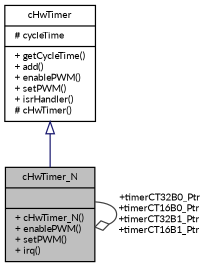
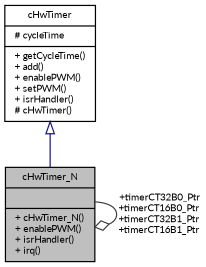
node "cHwTimer_N": text "+ setPWM()" -> "+ isrHandler()"
